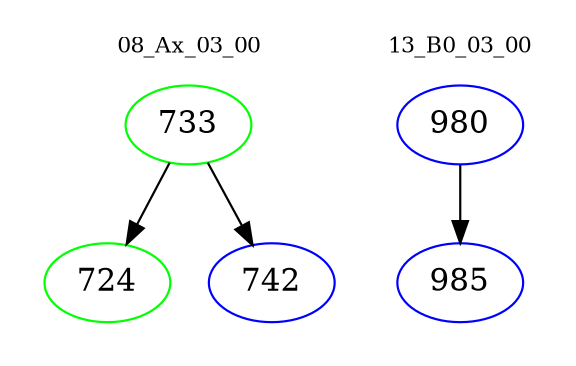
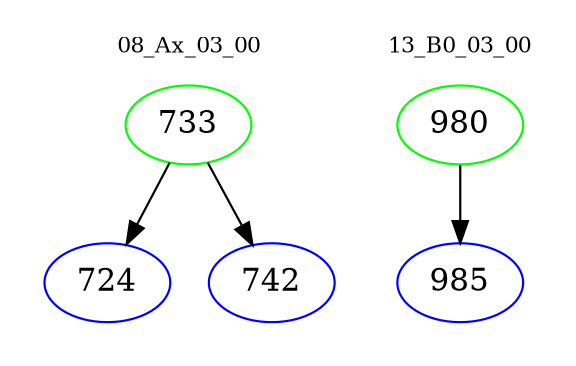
node "980": color blue -> green
node "724": color green -> blue
